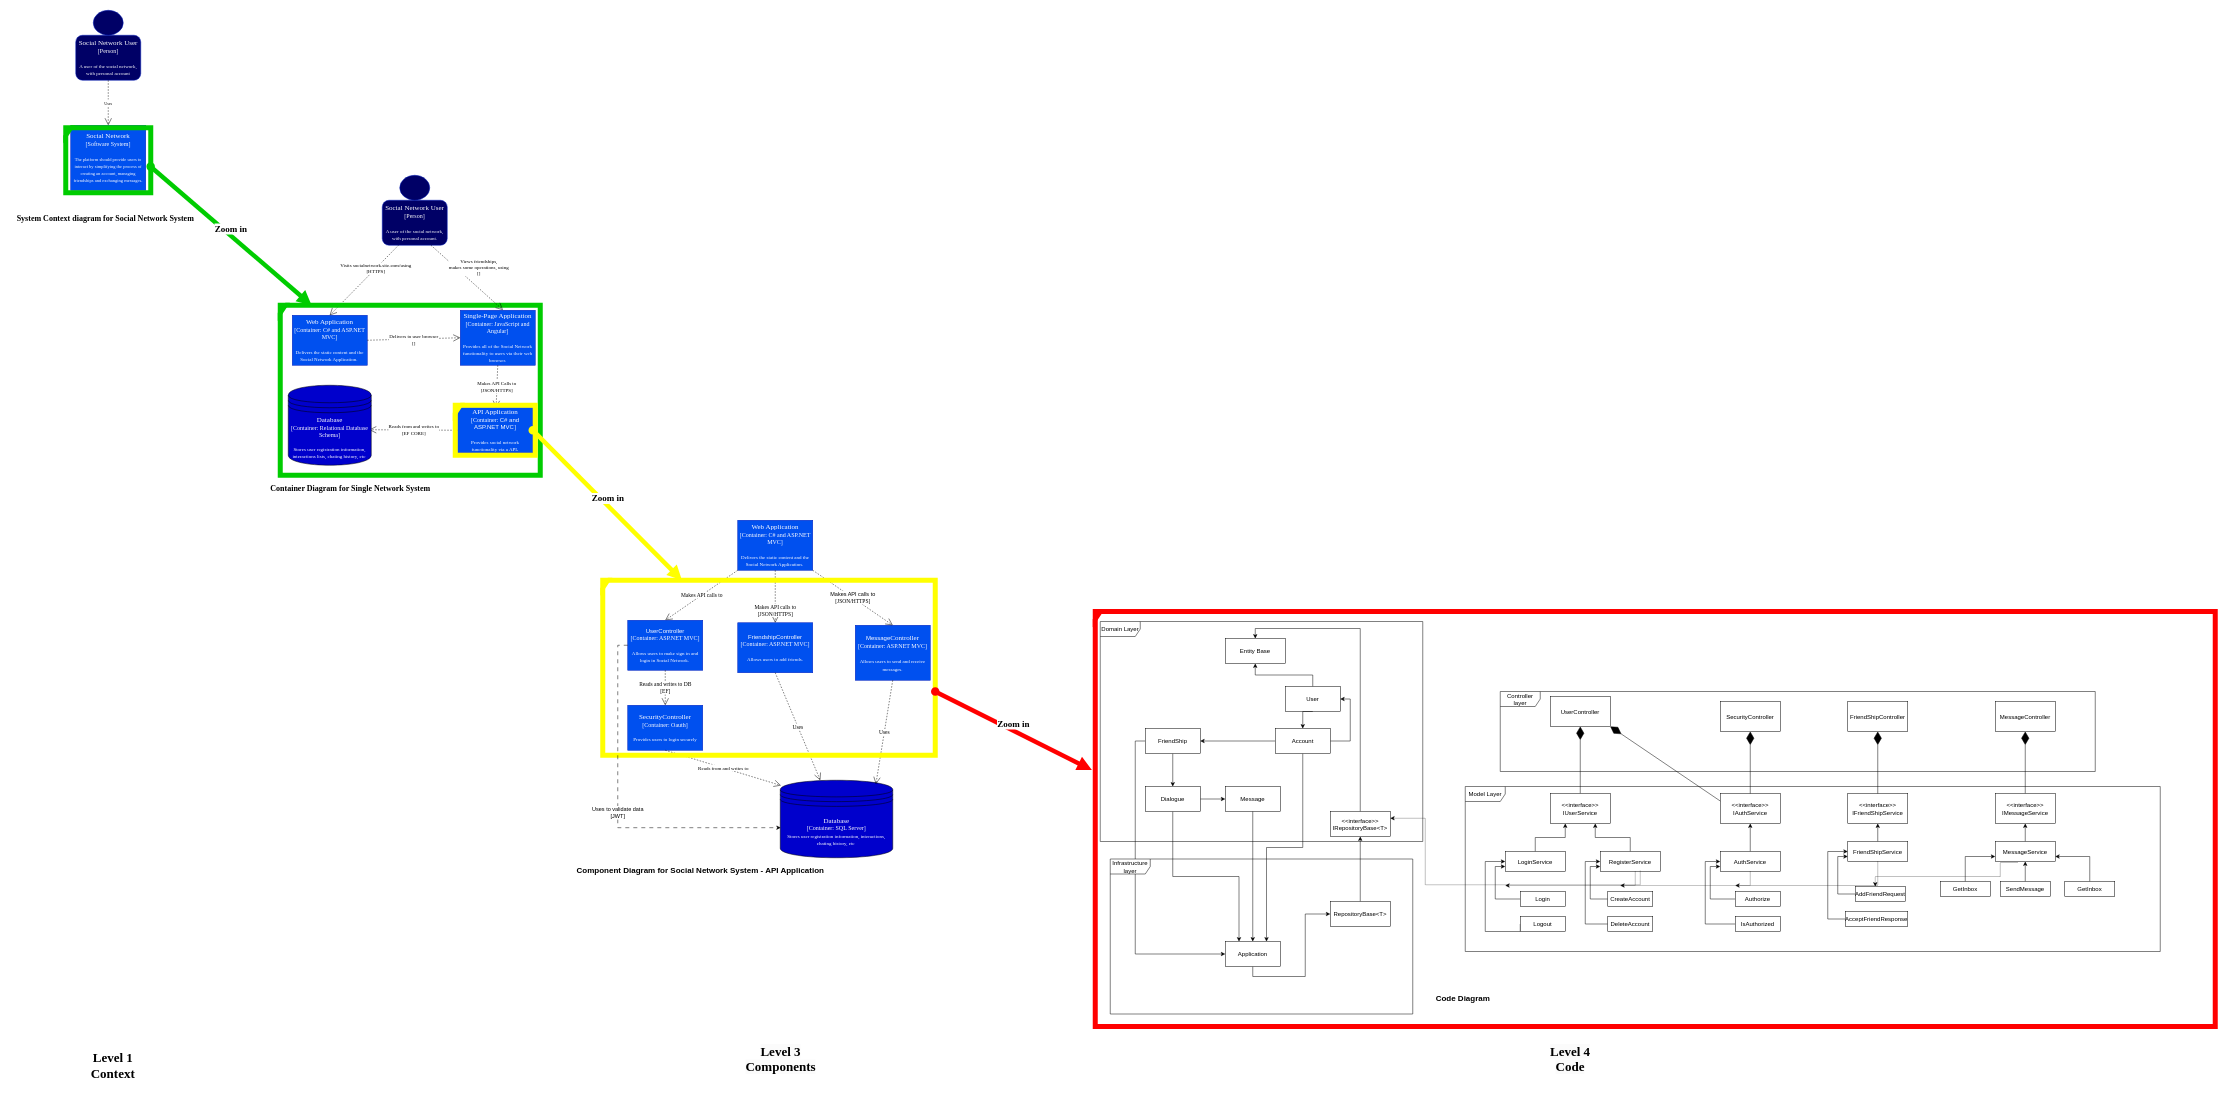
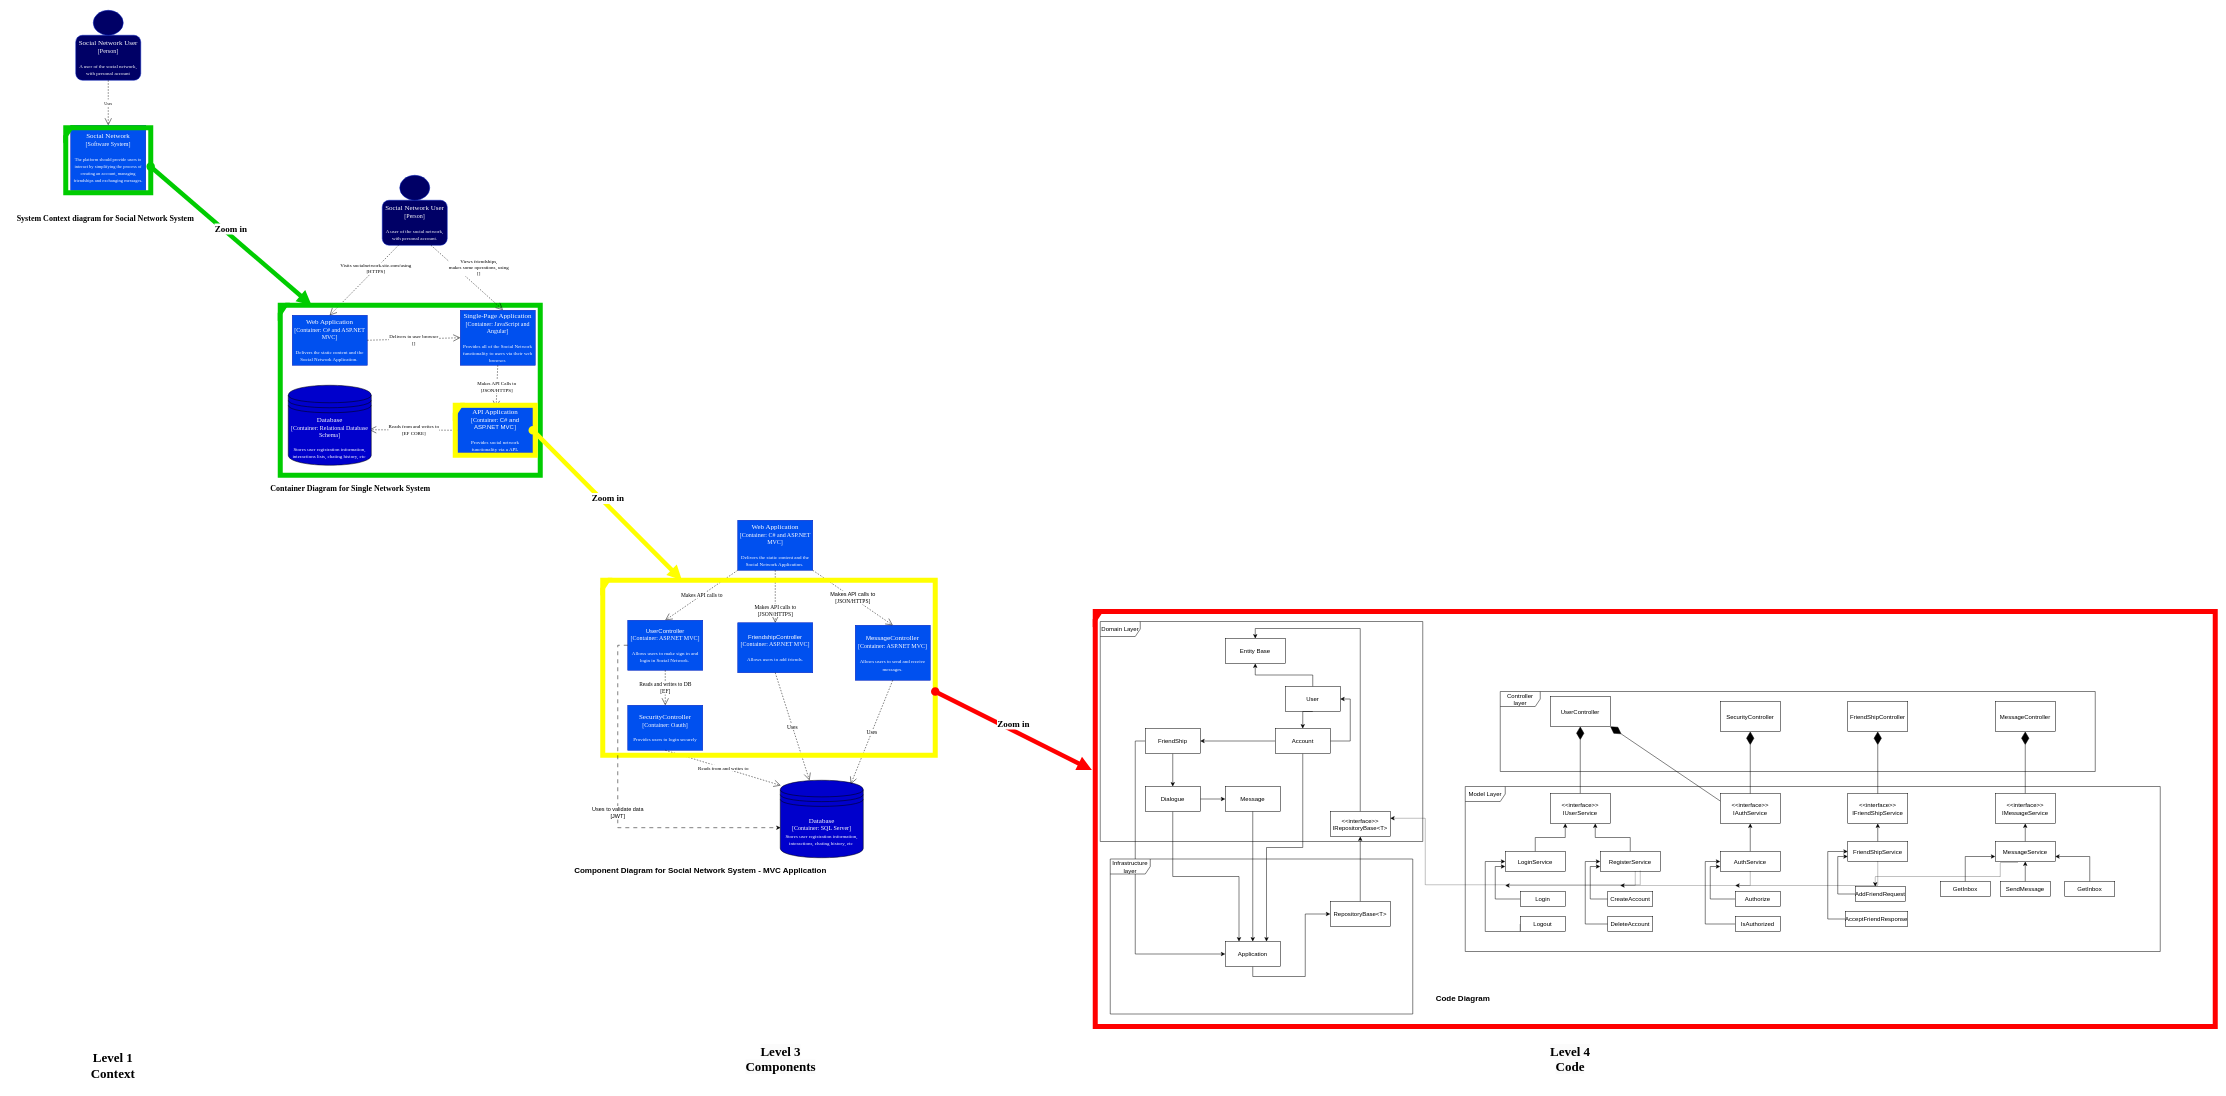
node "Database[Container: SQL Server]Stores user registration information, interactions, chating history, etc": size 113x78 -> 83x78
node "Component Diagram for Social Network System - API Application": label "Component Diagram for Social Network System - API Application" -> "Component Diagram for Social Network System - MVC Application"
